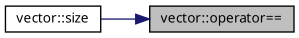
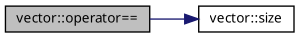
edge "vector::size" -> "vector::operator==": reversed
